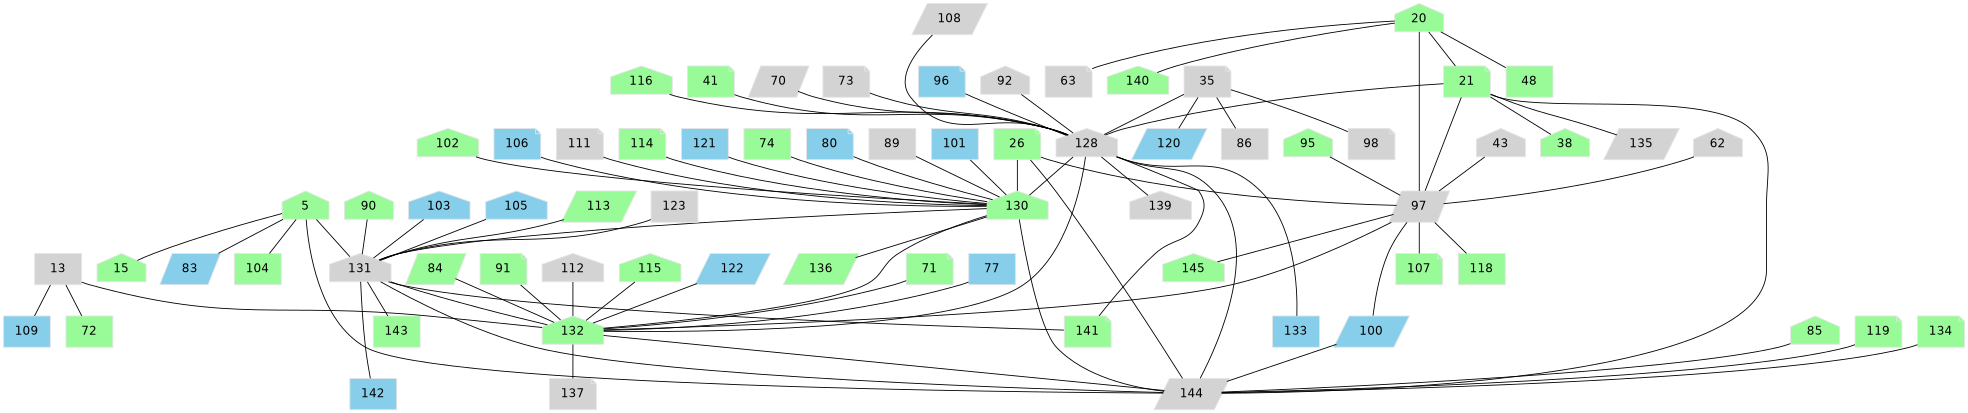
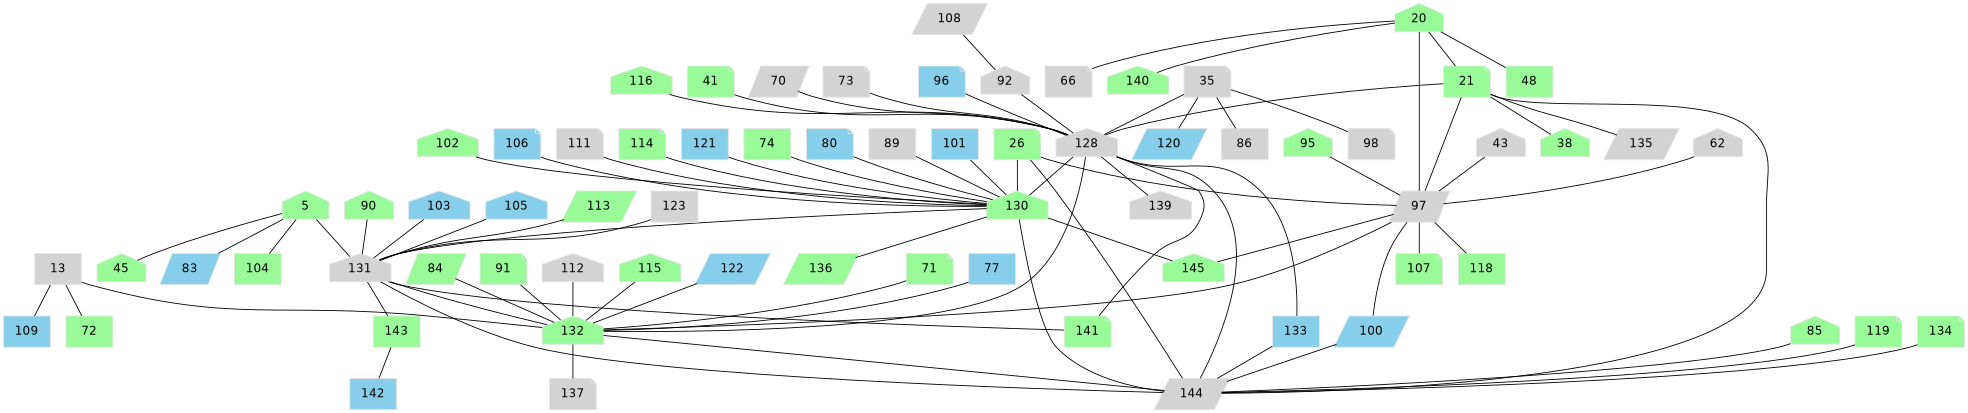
node "63": label "63" -> "66"
edge "108" -- "128": now "108" -- "92"
node "15": label "15" -> "45"
edge "130" -- "132": now "130" -- "145"
edge "131" -- "142": now "143" -- "142"
edge "5" -- "144": now "133" -- "144"
